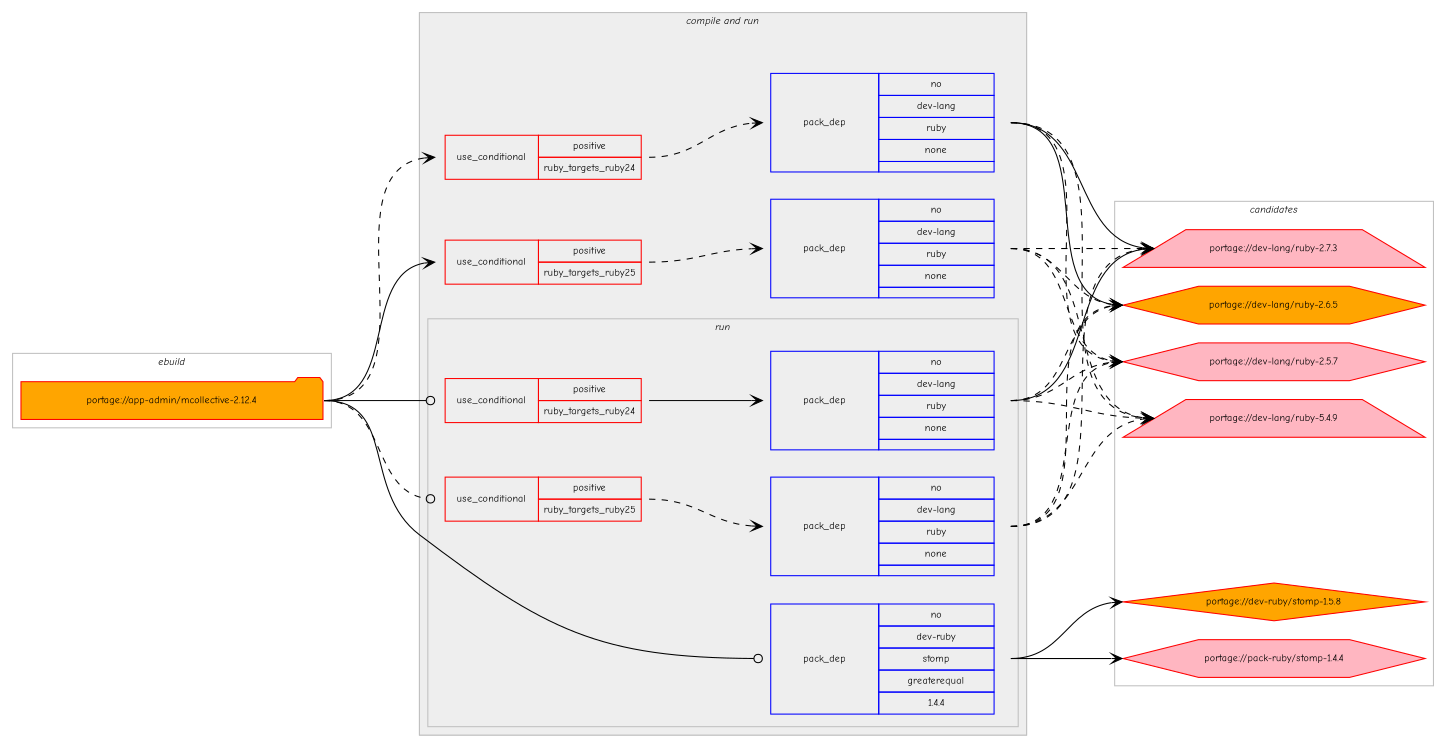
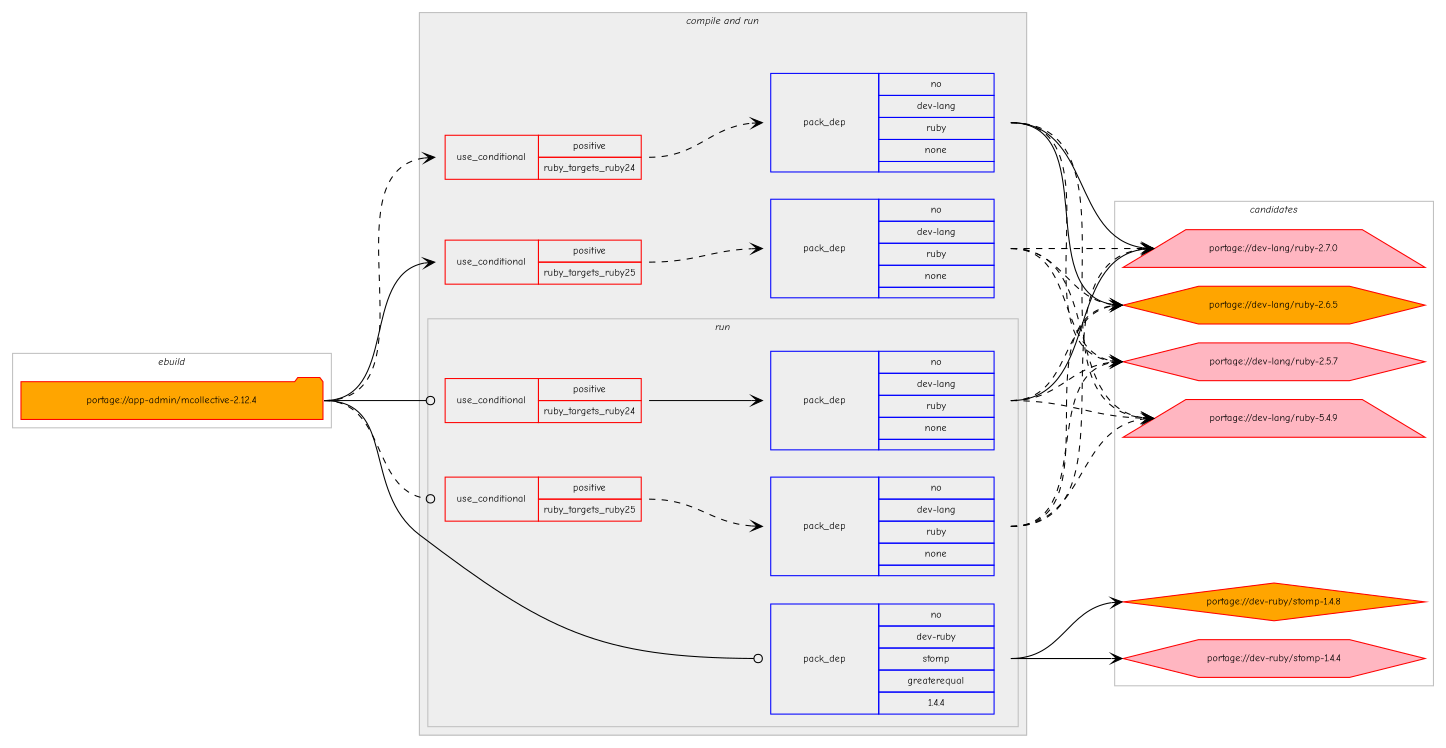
node "portage://dev-lang/ruby-2.7.3": label "portage://dev-lang/ruby-2.7.3" -> "portage://dev-lang/ruby-2.7.0"
node "portage://dev-ruby/stomp-1.5.8": label "portage://dev-ruby/stomp-1.5.8" -> "portage://dev-ruby/stomp-1.4.8"
node "portage://pack-ruby/stomp-1.4.4": label "portage://pack-ruby/stomp-1.4.4" -> "portage://dev-ruby/stomp-1.4.4"
